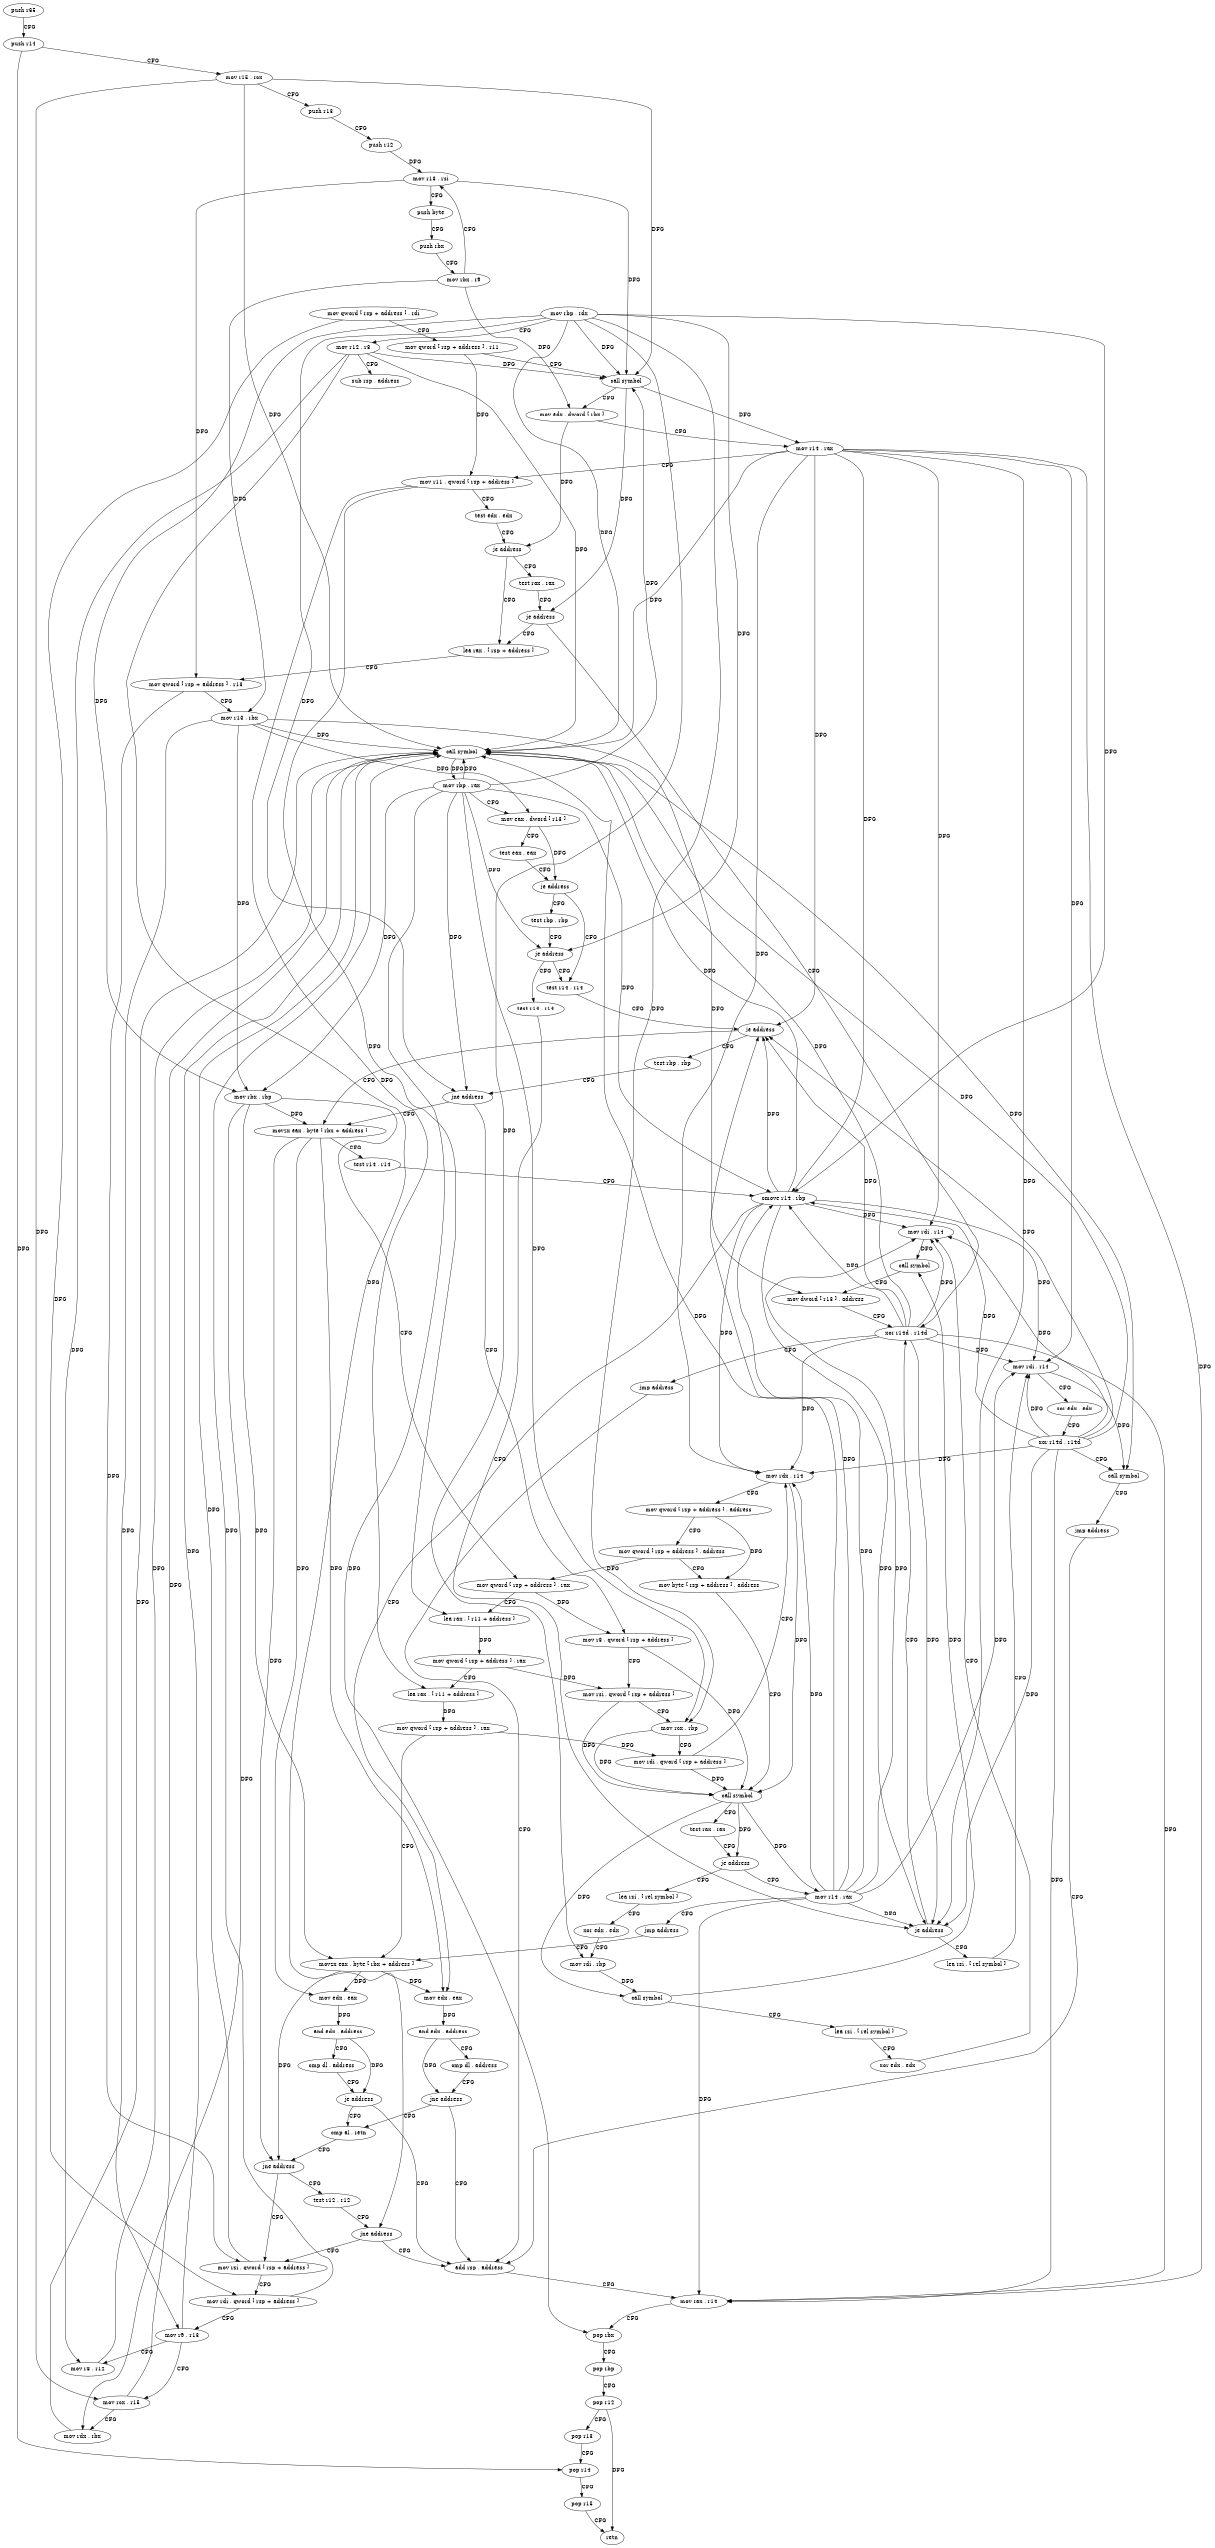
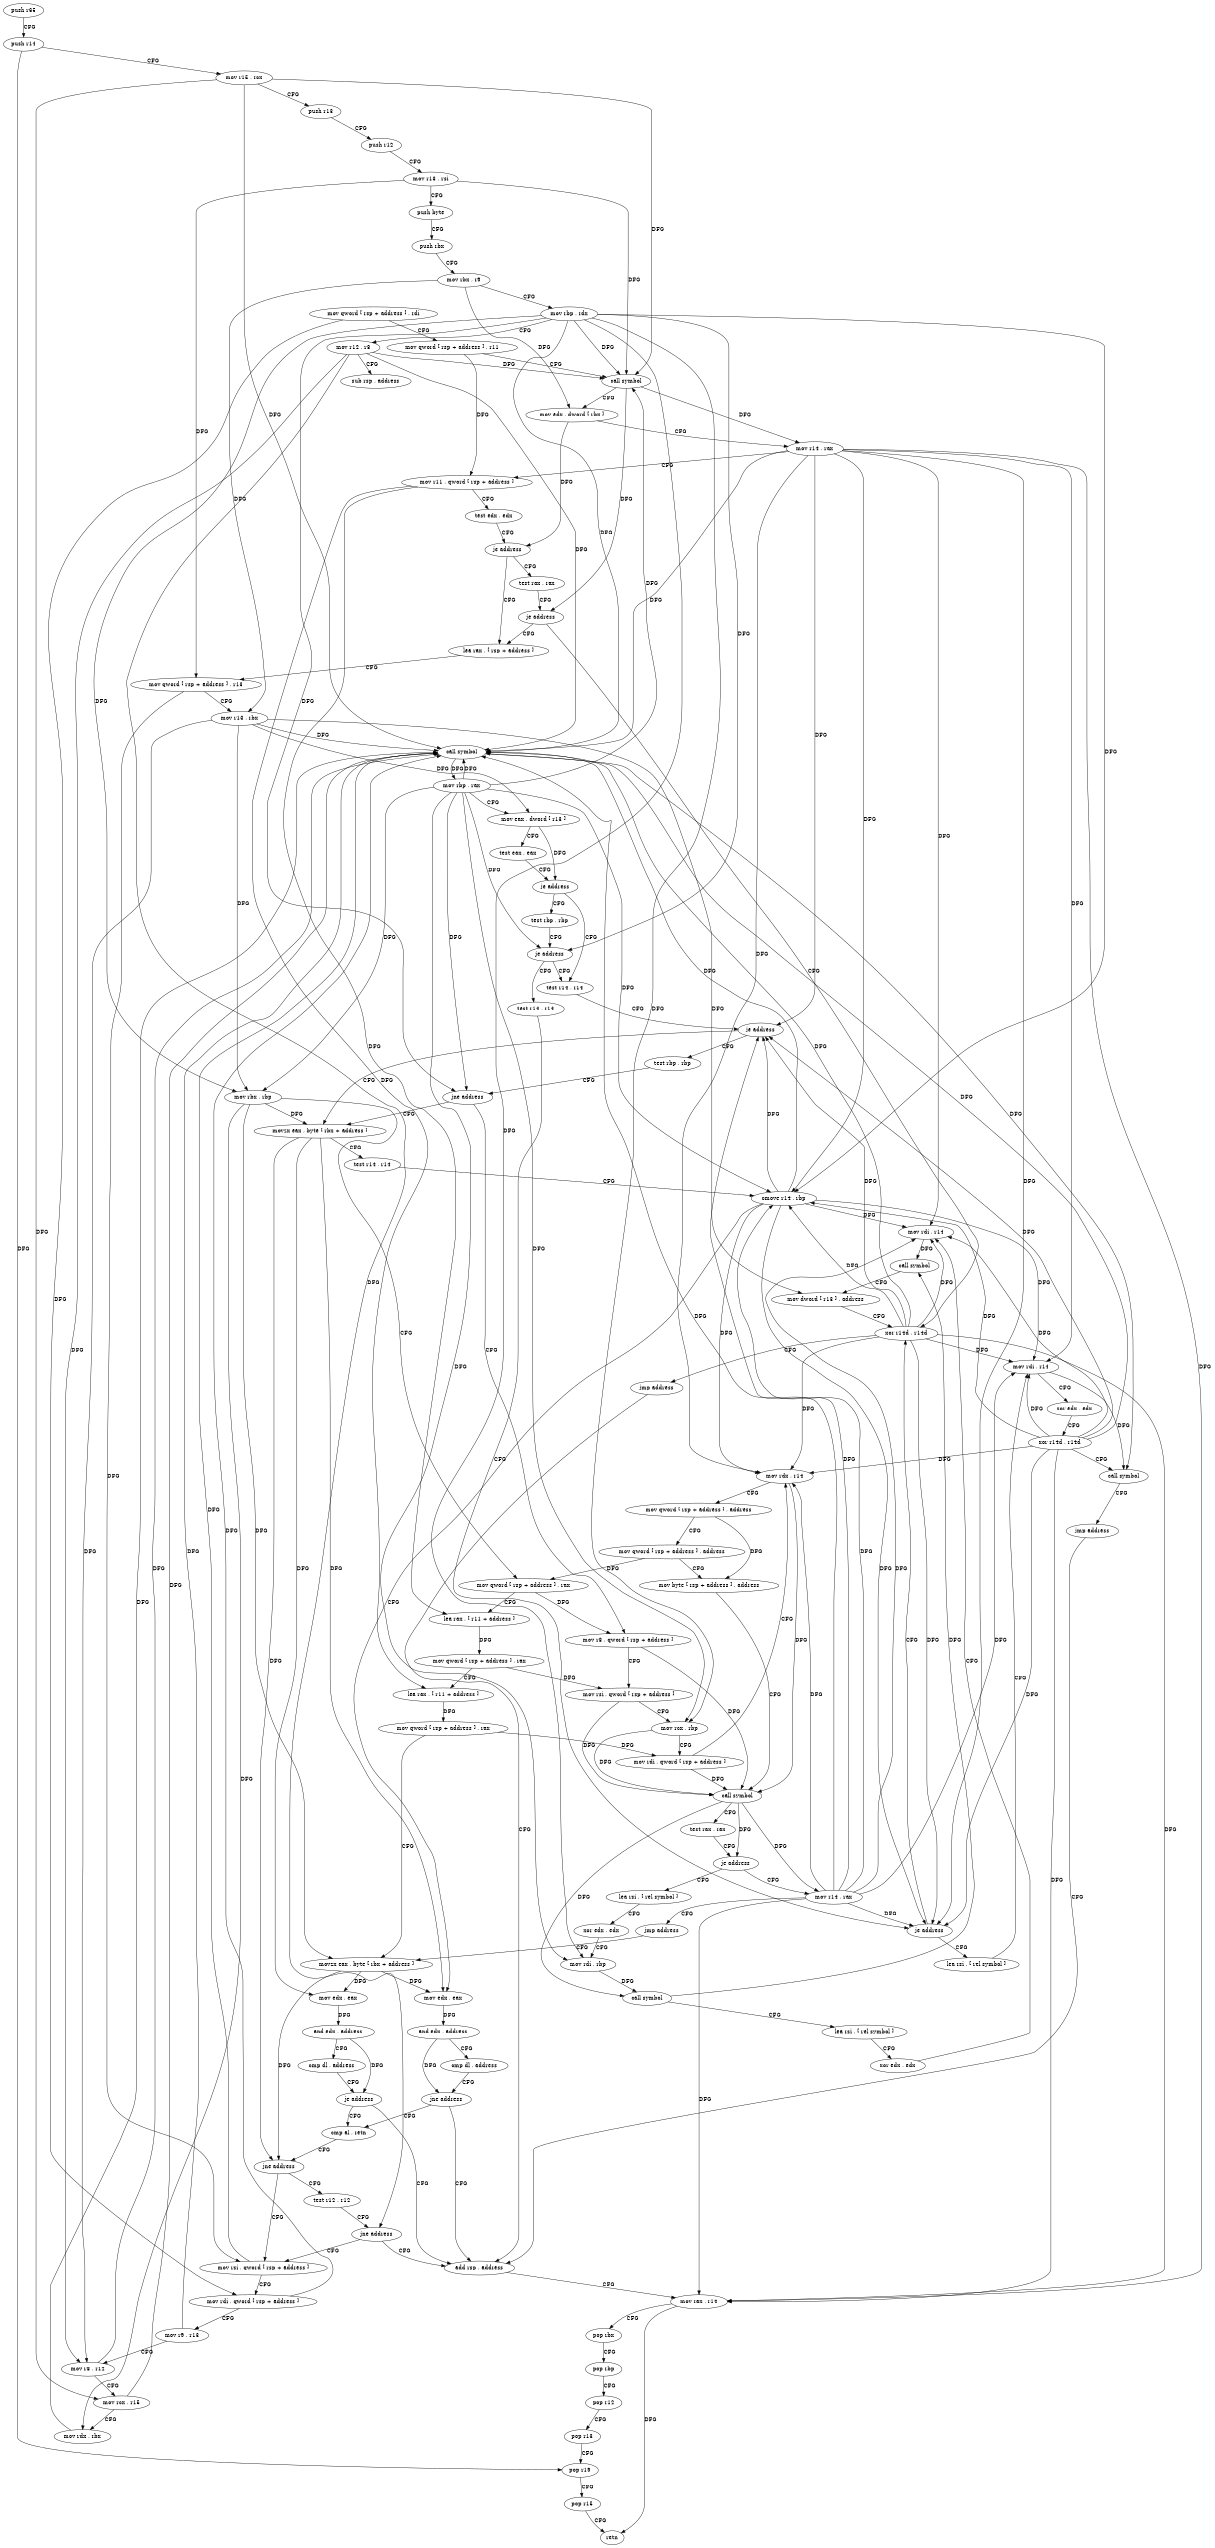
edge "push r12" -> "mov r13 , rsi": label "DFG" -> "CFG"
edge "mov rbx , r9" -> "mov r13 , rsi": now "mov rbx , r9" -> "mov rbp , rdx"
edge "mov r13 , rbx" -> "mov r9 , r13": now "mov r13 , rbx" -> "mov r8 , r12"
edge "mov rbp , rax" -> "pop rbx": now "mov rbp , rax" -> "mov rdi , rbp"
edge "mov r9 , r13" -> "mov rcx , r15": now "mov r8 , r12" -> "mov rcx , r15"
edge "pop r12" -> "retn": now "mov rax , r14" -> "retn"
node "pop r14": label "pop r14" -> "pop r19"
